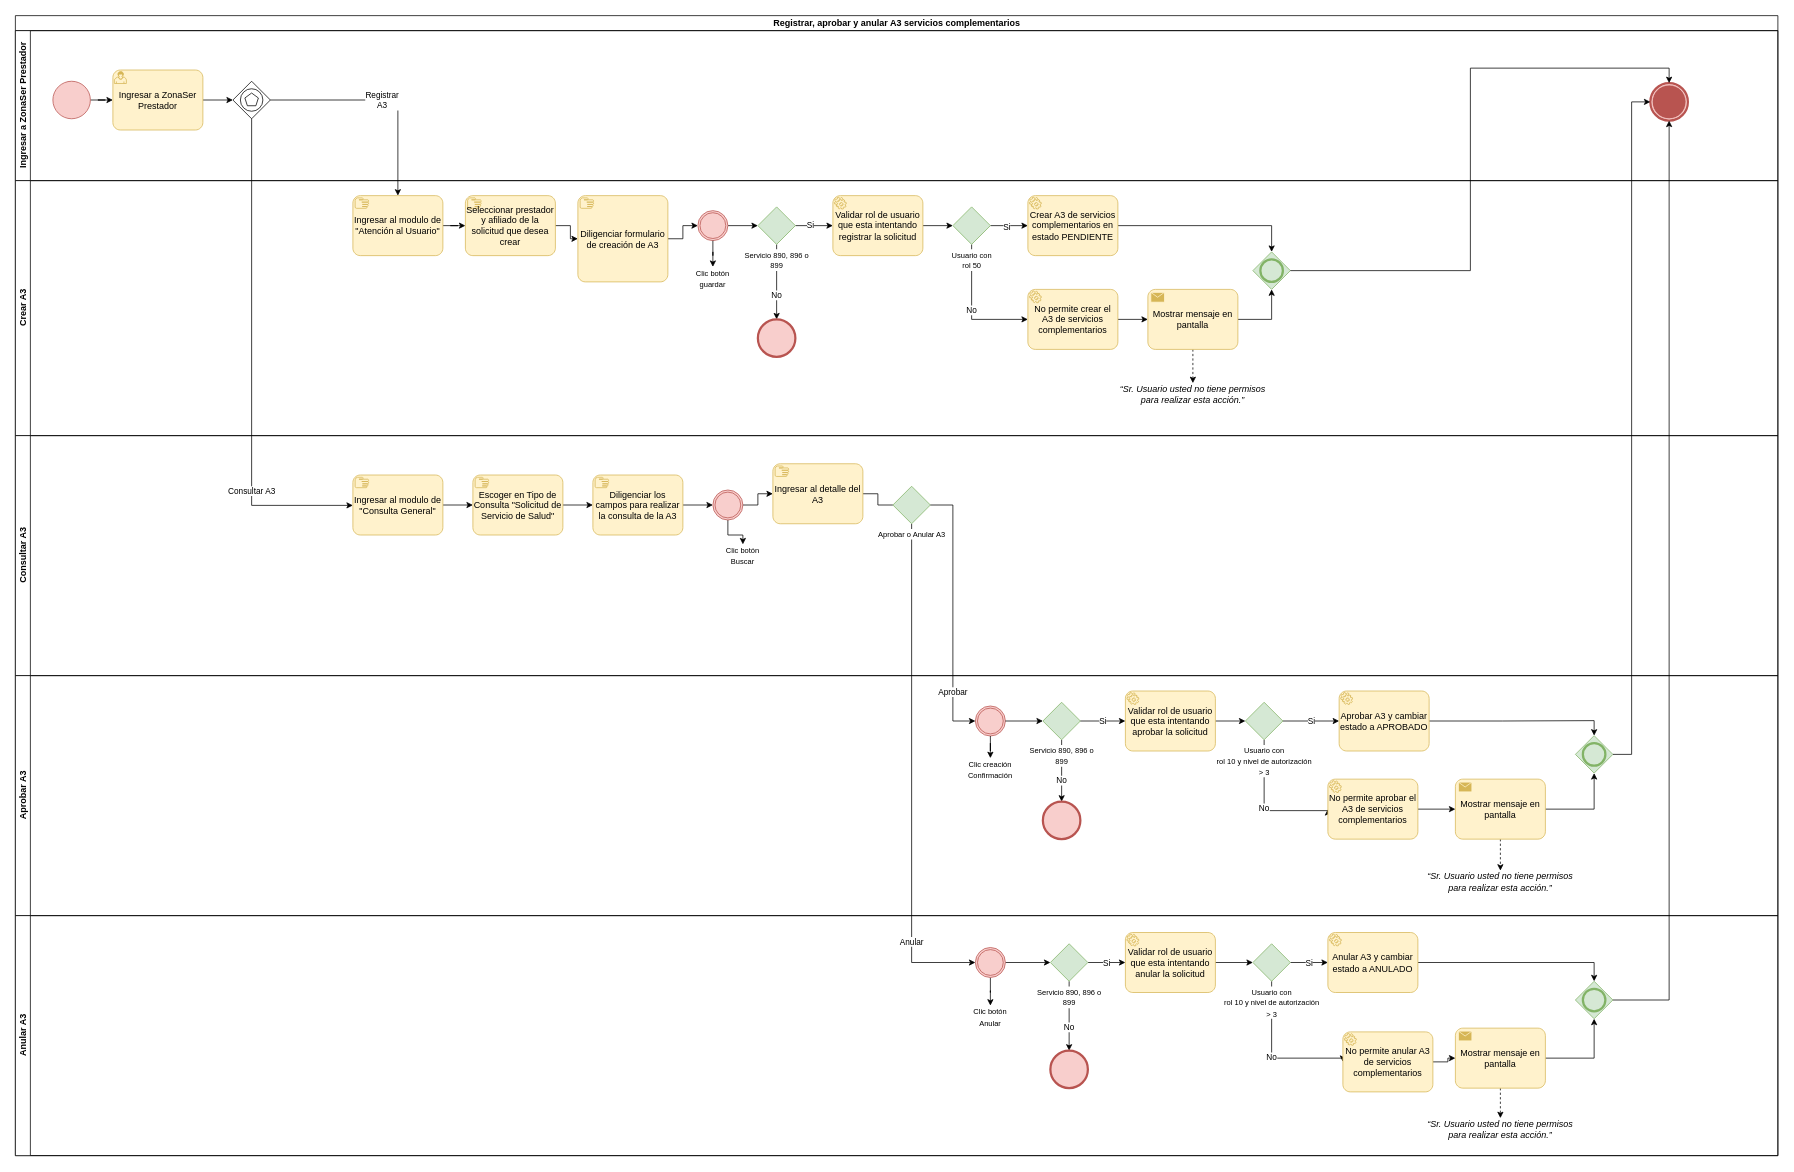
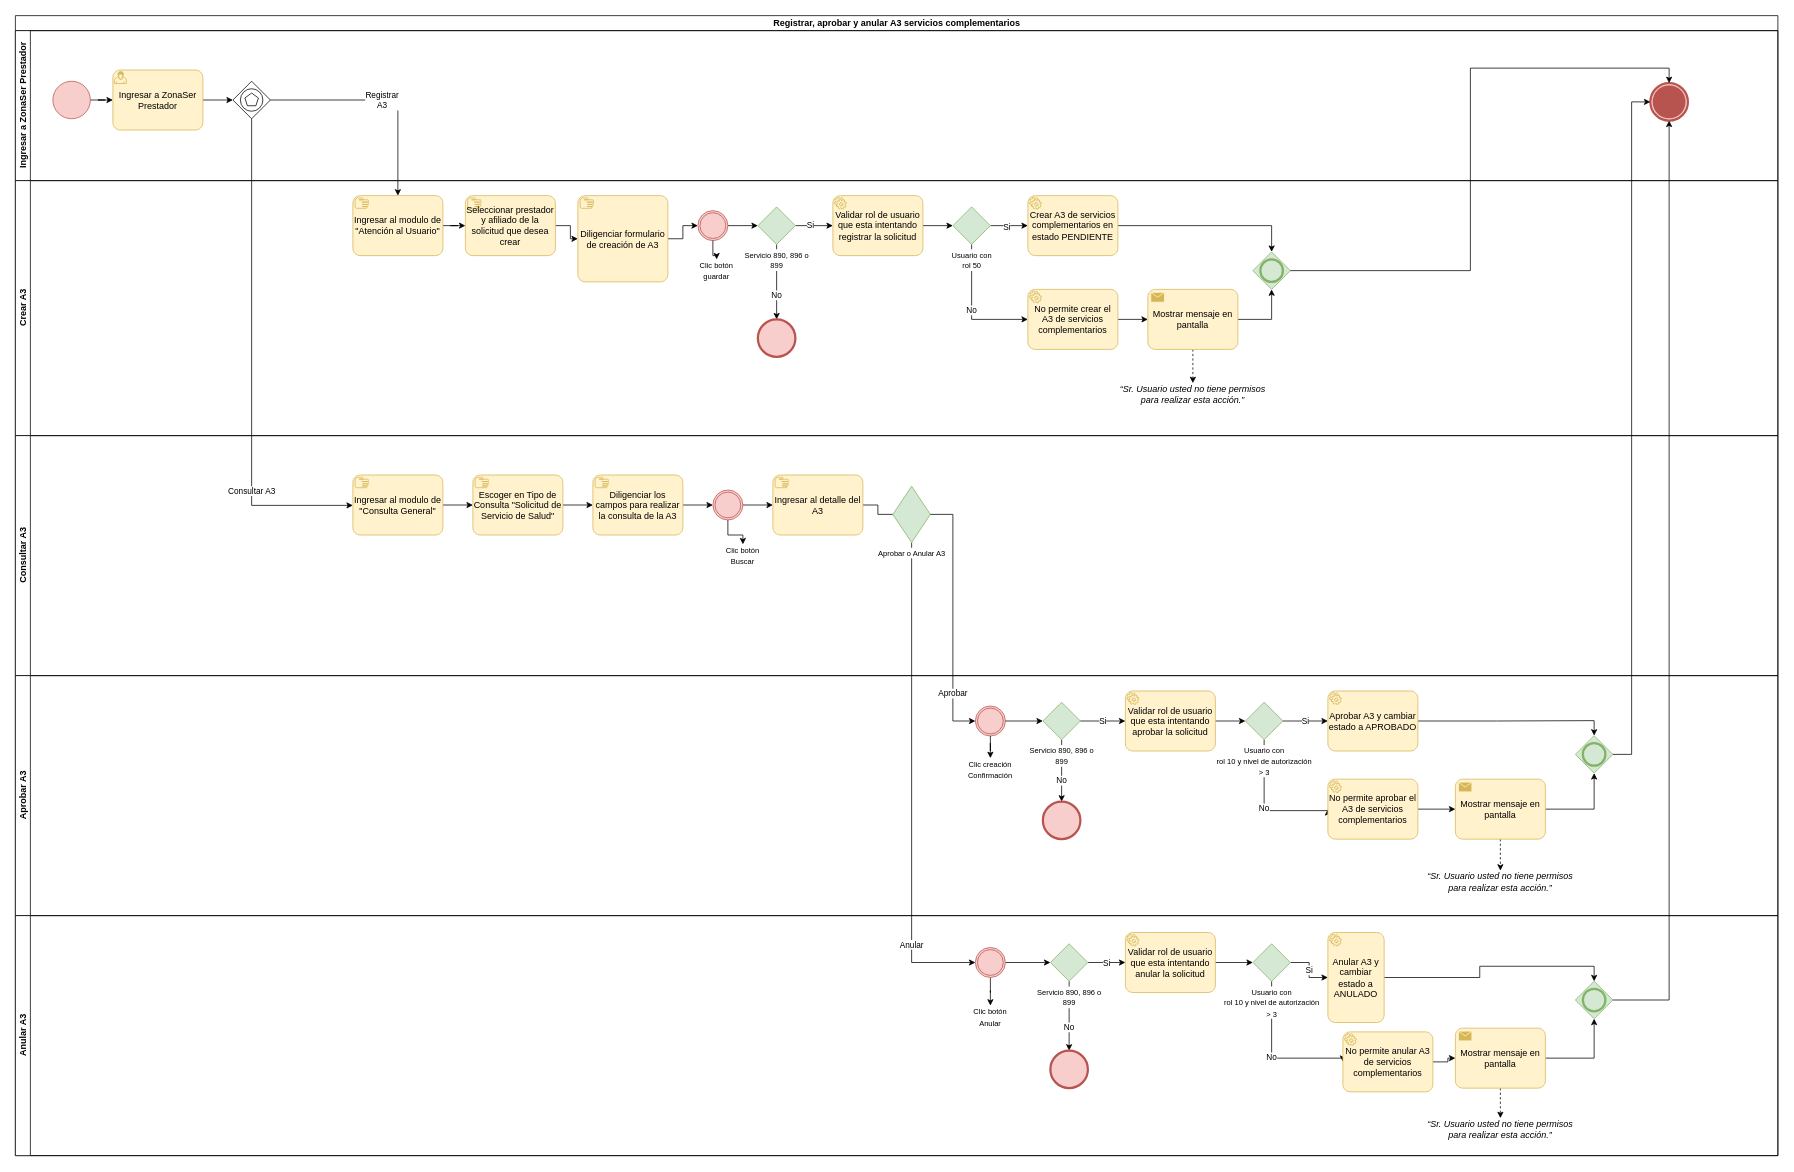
node "Clic botón guardar": moved (713, 278) -> (717, 270)
node "Ingresar al detalle del A3": moved (818, 494) -> (818, 505)
node "Aprobar o Anular A3": size 38x38 -> 38x56
node "Aprobar A3 y cambiar estado a APROBADO": moved (1384, 721) -> (1373, 721)
node "Anular A3 y cambiar estado a ANULADO": size 90x60 -> 56x90
